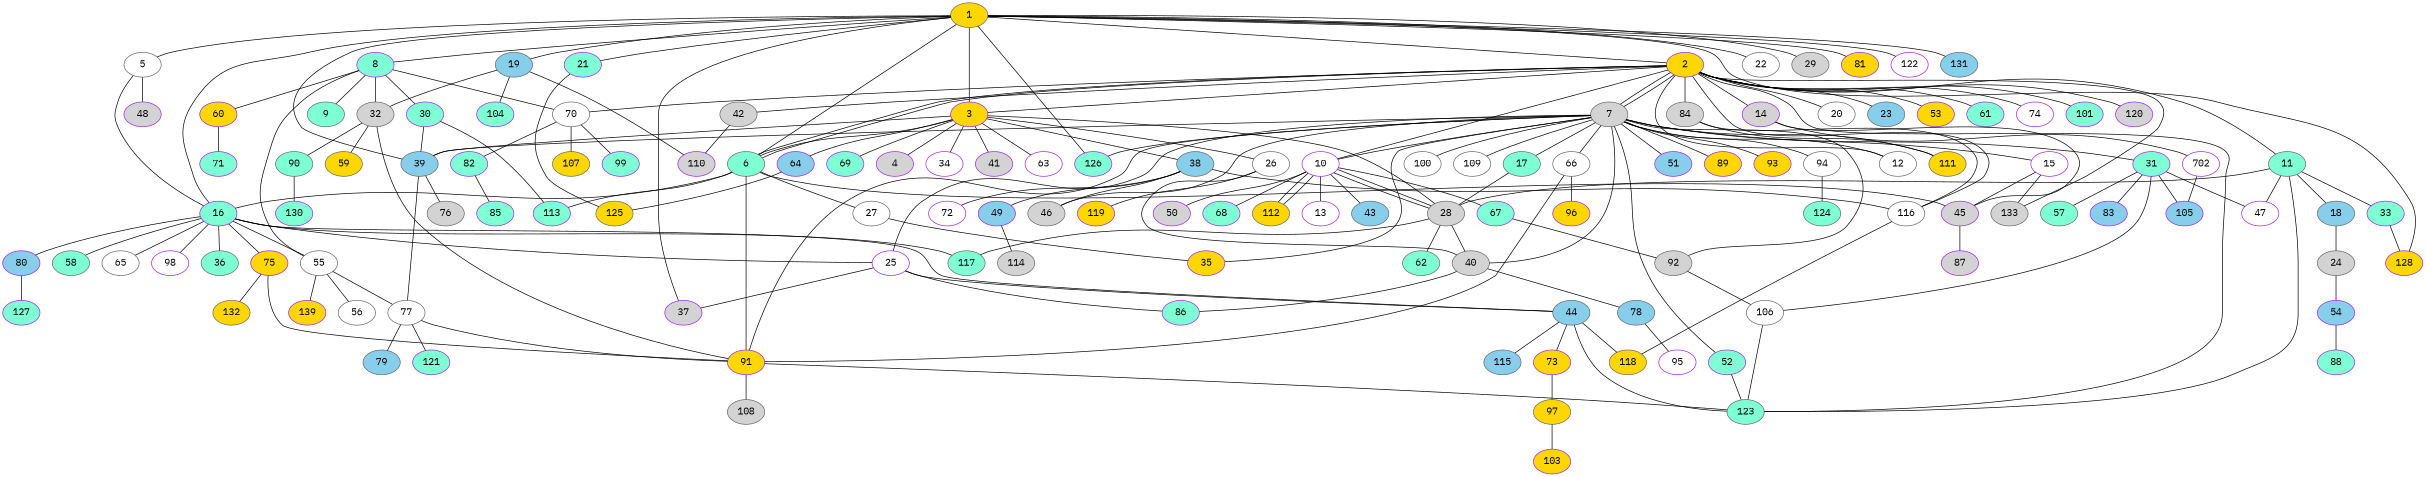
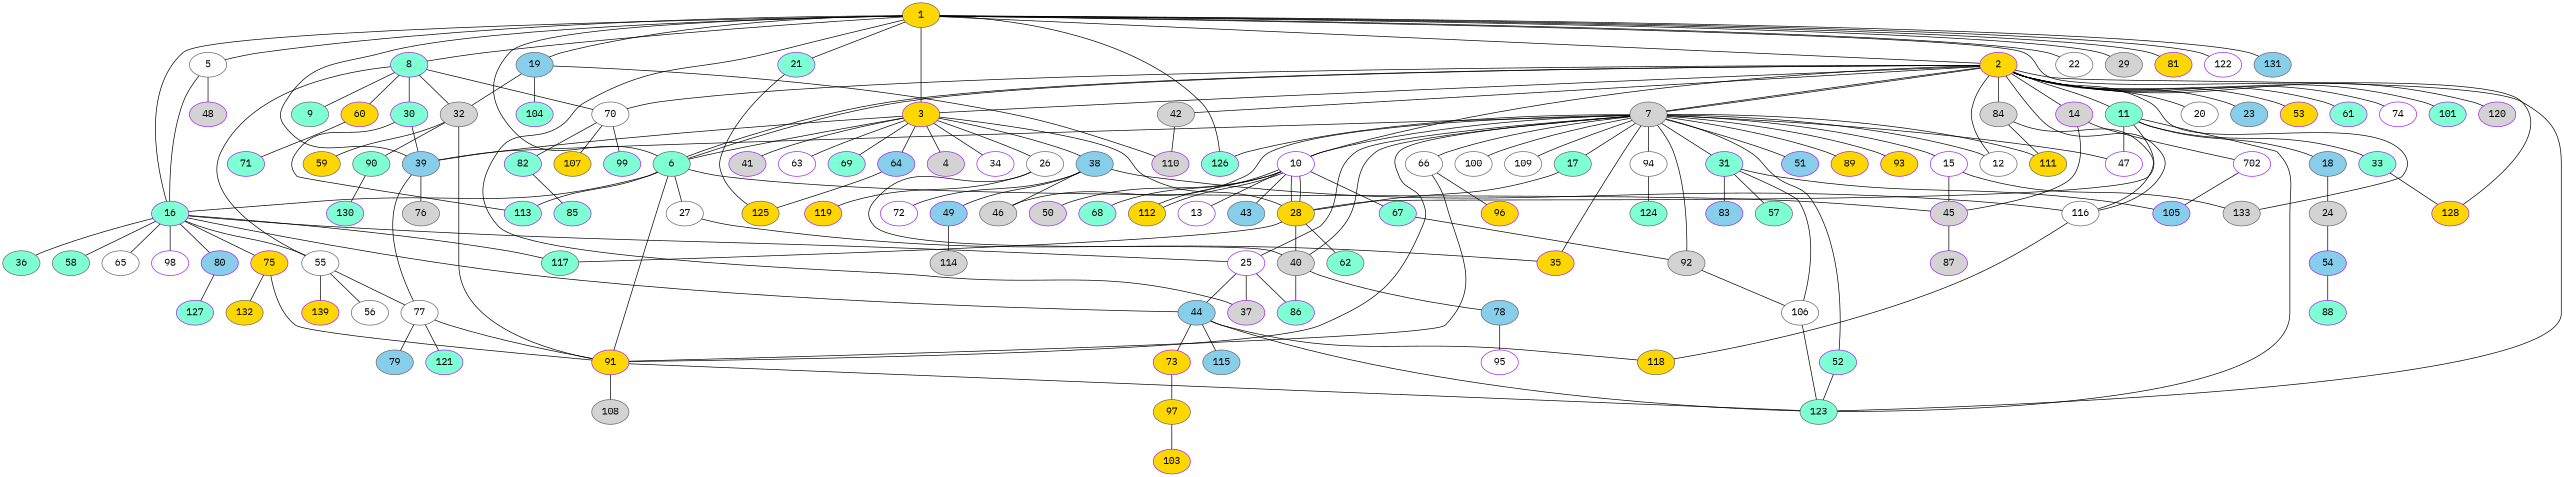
edge "31" -- "47": now "7" -- "47"
node "28": fillcolor lightgrey -> gold
